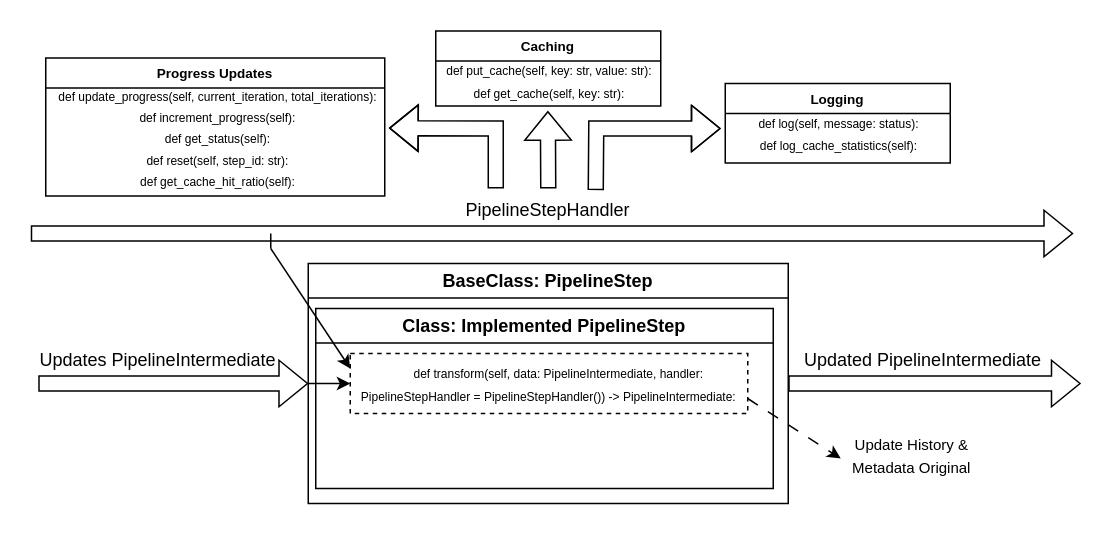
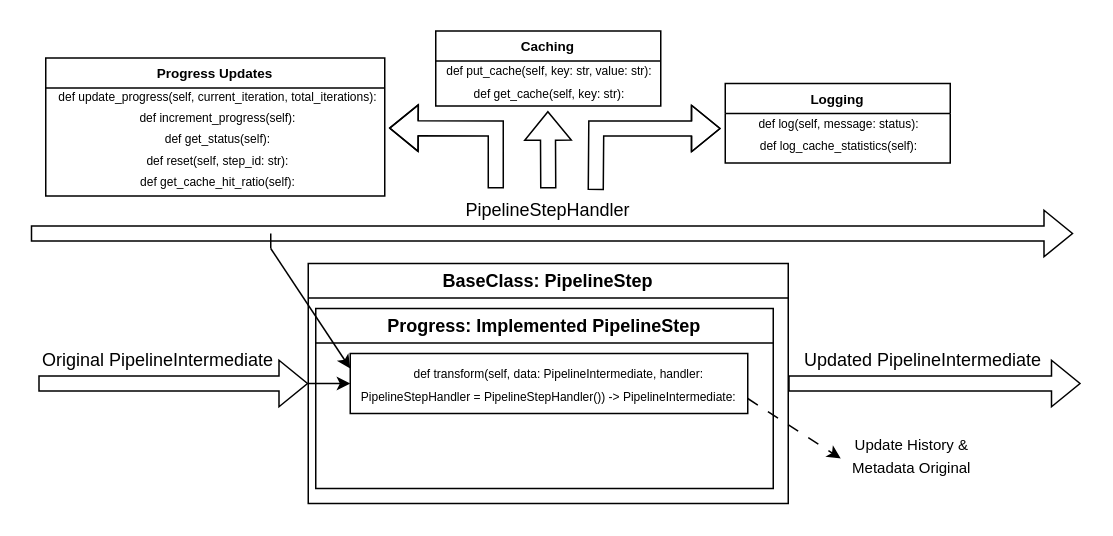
node "Class: Implemented PipelineStep": label "Class: Implemented PipelineStep" -> "Progress: Implemented PipelineStep"
node "Updates PipelineIntermediate": label "Updates PipelineIntermediate" -> "Original PipelineIntermediate"
node "def transform(self, data: PipelineIntermediate, handler: PipelineStepHandler = PipelineStepHandler()) -> PipelineIntermediate:": style dashed -> solid
